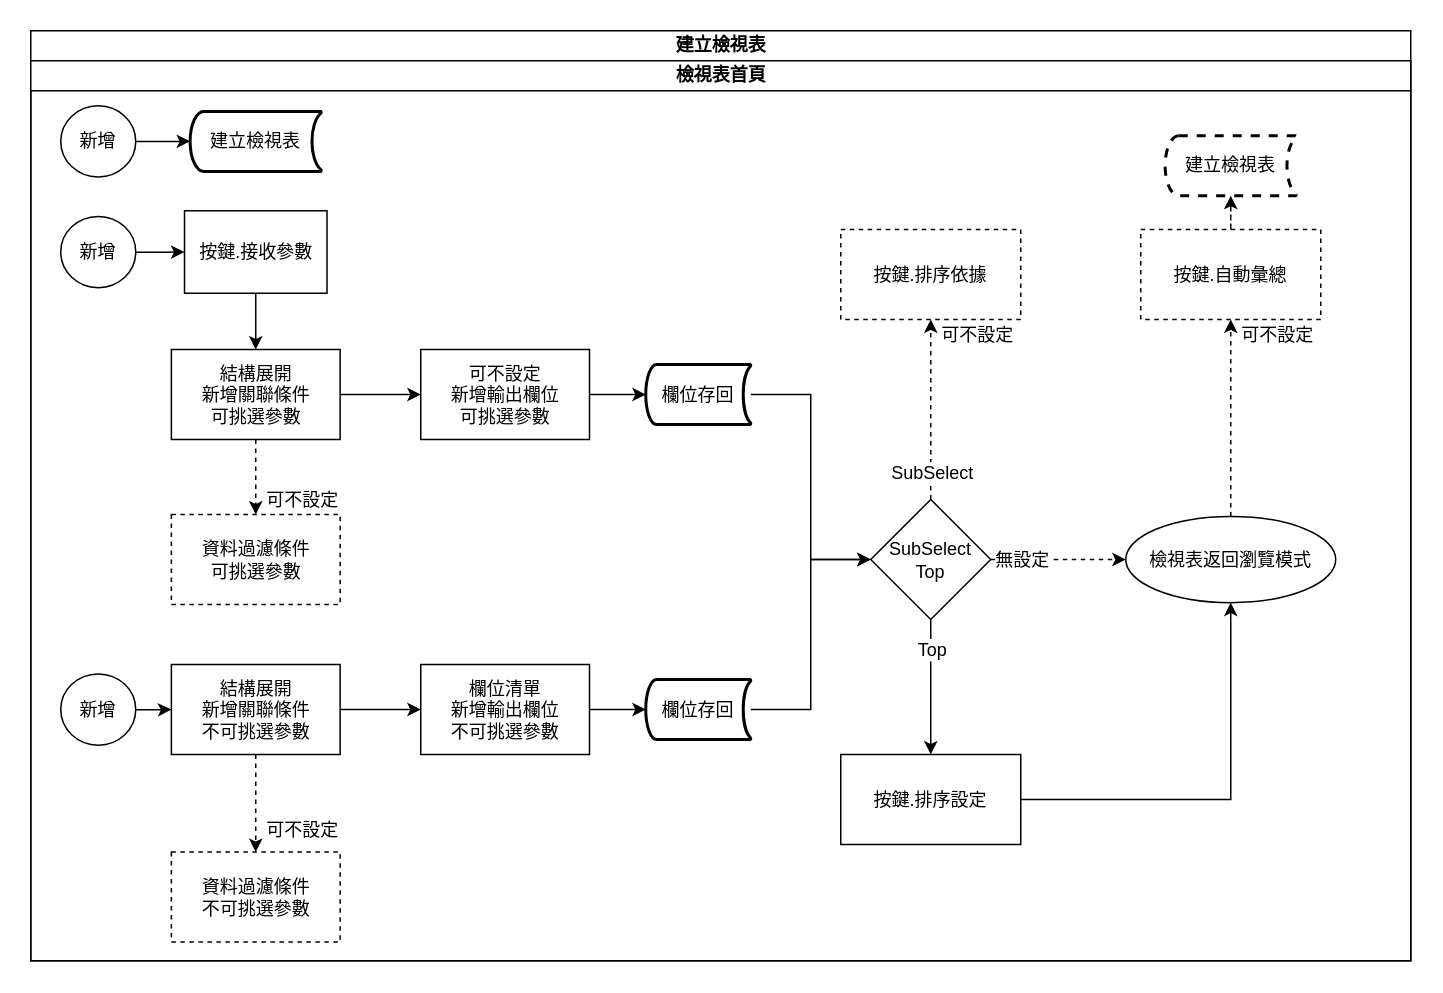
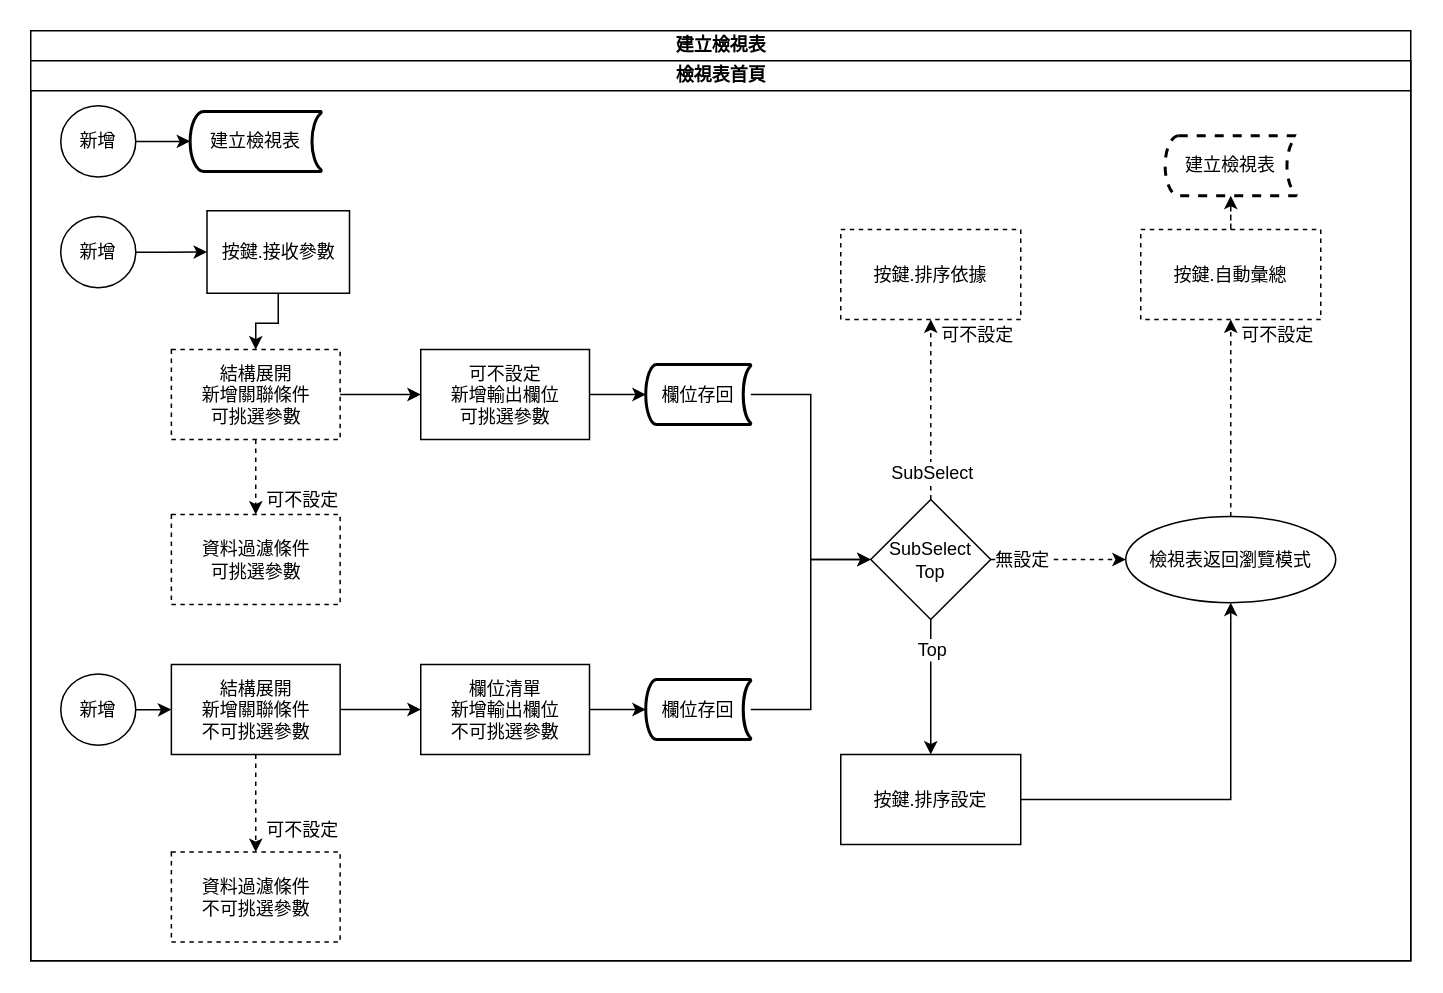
node "按鍵.接收參數": moved (256, 252) -> (278, 252)
node "結構展開 新增關聯條件 可挑選參數": style solid -> dashed
